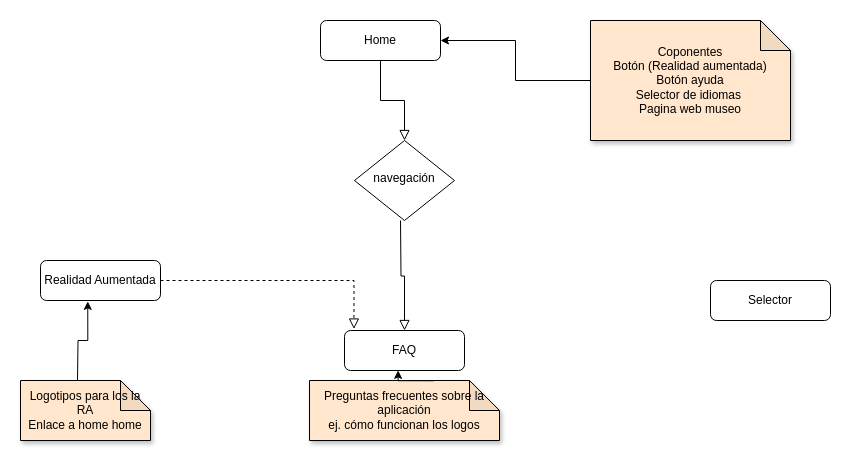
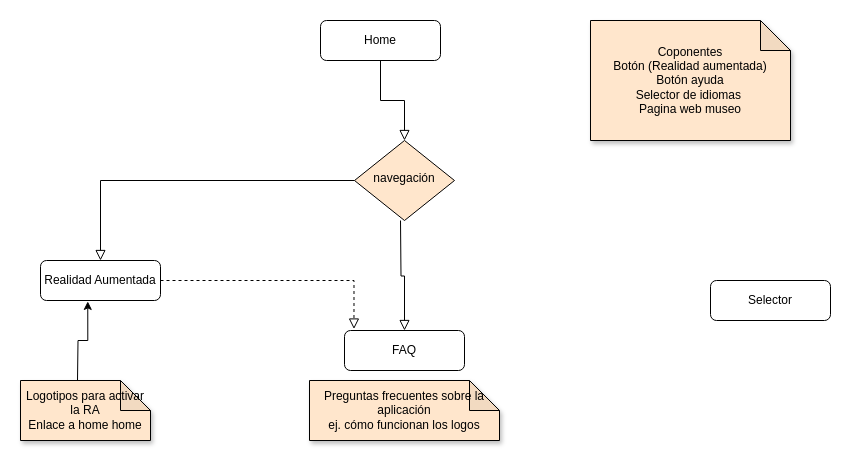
edge "Coponentes Botón (Realidad aumentada) Botón ayuda Selector de idiomas Pagina web museo" -> "Home": removed
edge "navegación" -> "Realidad Aumentada": added
node "navegación": fillcolor #ffffff -> #ffe6cc
edge "Preguntas frecuentes sobre la aplicación ej. cómo funcionan los logos" -> "FAQ": removed
node "Logotipos para los la RA Enlace a home home": label "Logotipos para los la RA Enlace a home home" -> "Logotipos para activar la RA Enlace a home home"
